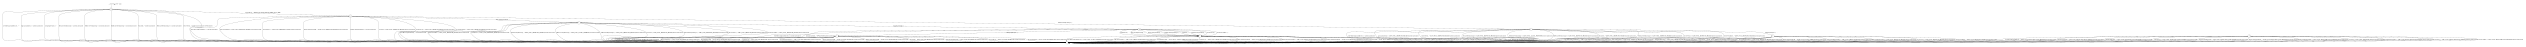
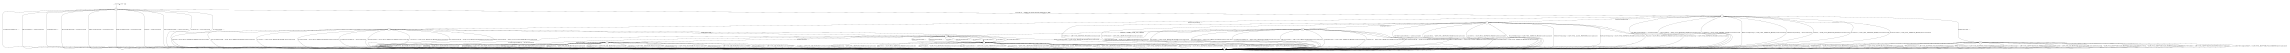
edge "2" -> "3": added, label "ChangeCipherSpec / -"
edge "6" -> "8": added, label "Finished / CHANGE_CIPHER_SPEC|FINISHED"
